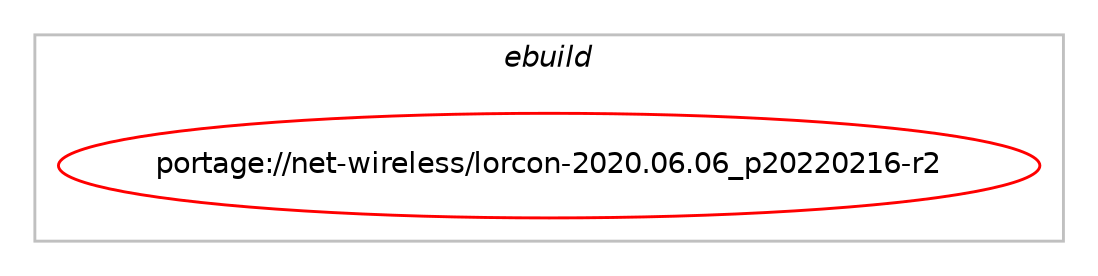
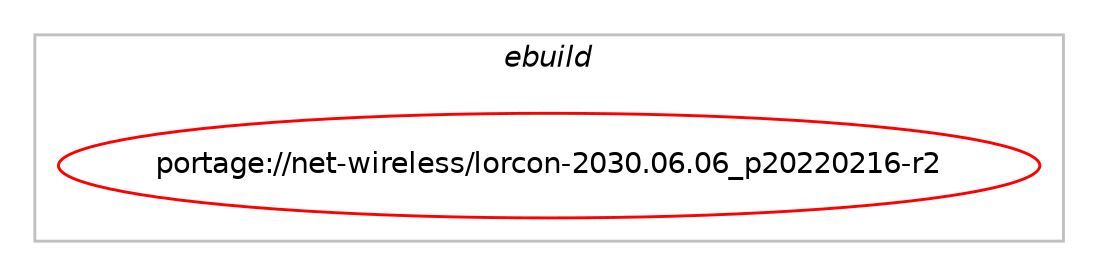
node "portage://net-wireless/lorcon-2020.06.06_p20220216-r2": label "portage://net-wireless/lorcon-2020.06.06_p20220216-r2" -> "portage://net-wireless/lorcon-2030.06.06_p20220216-r2"
